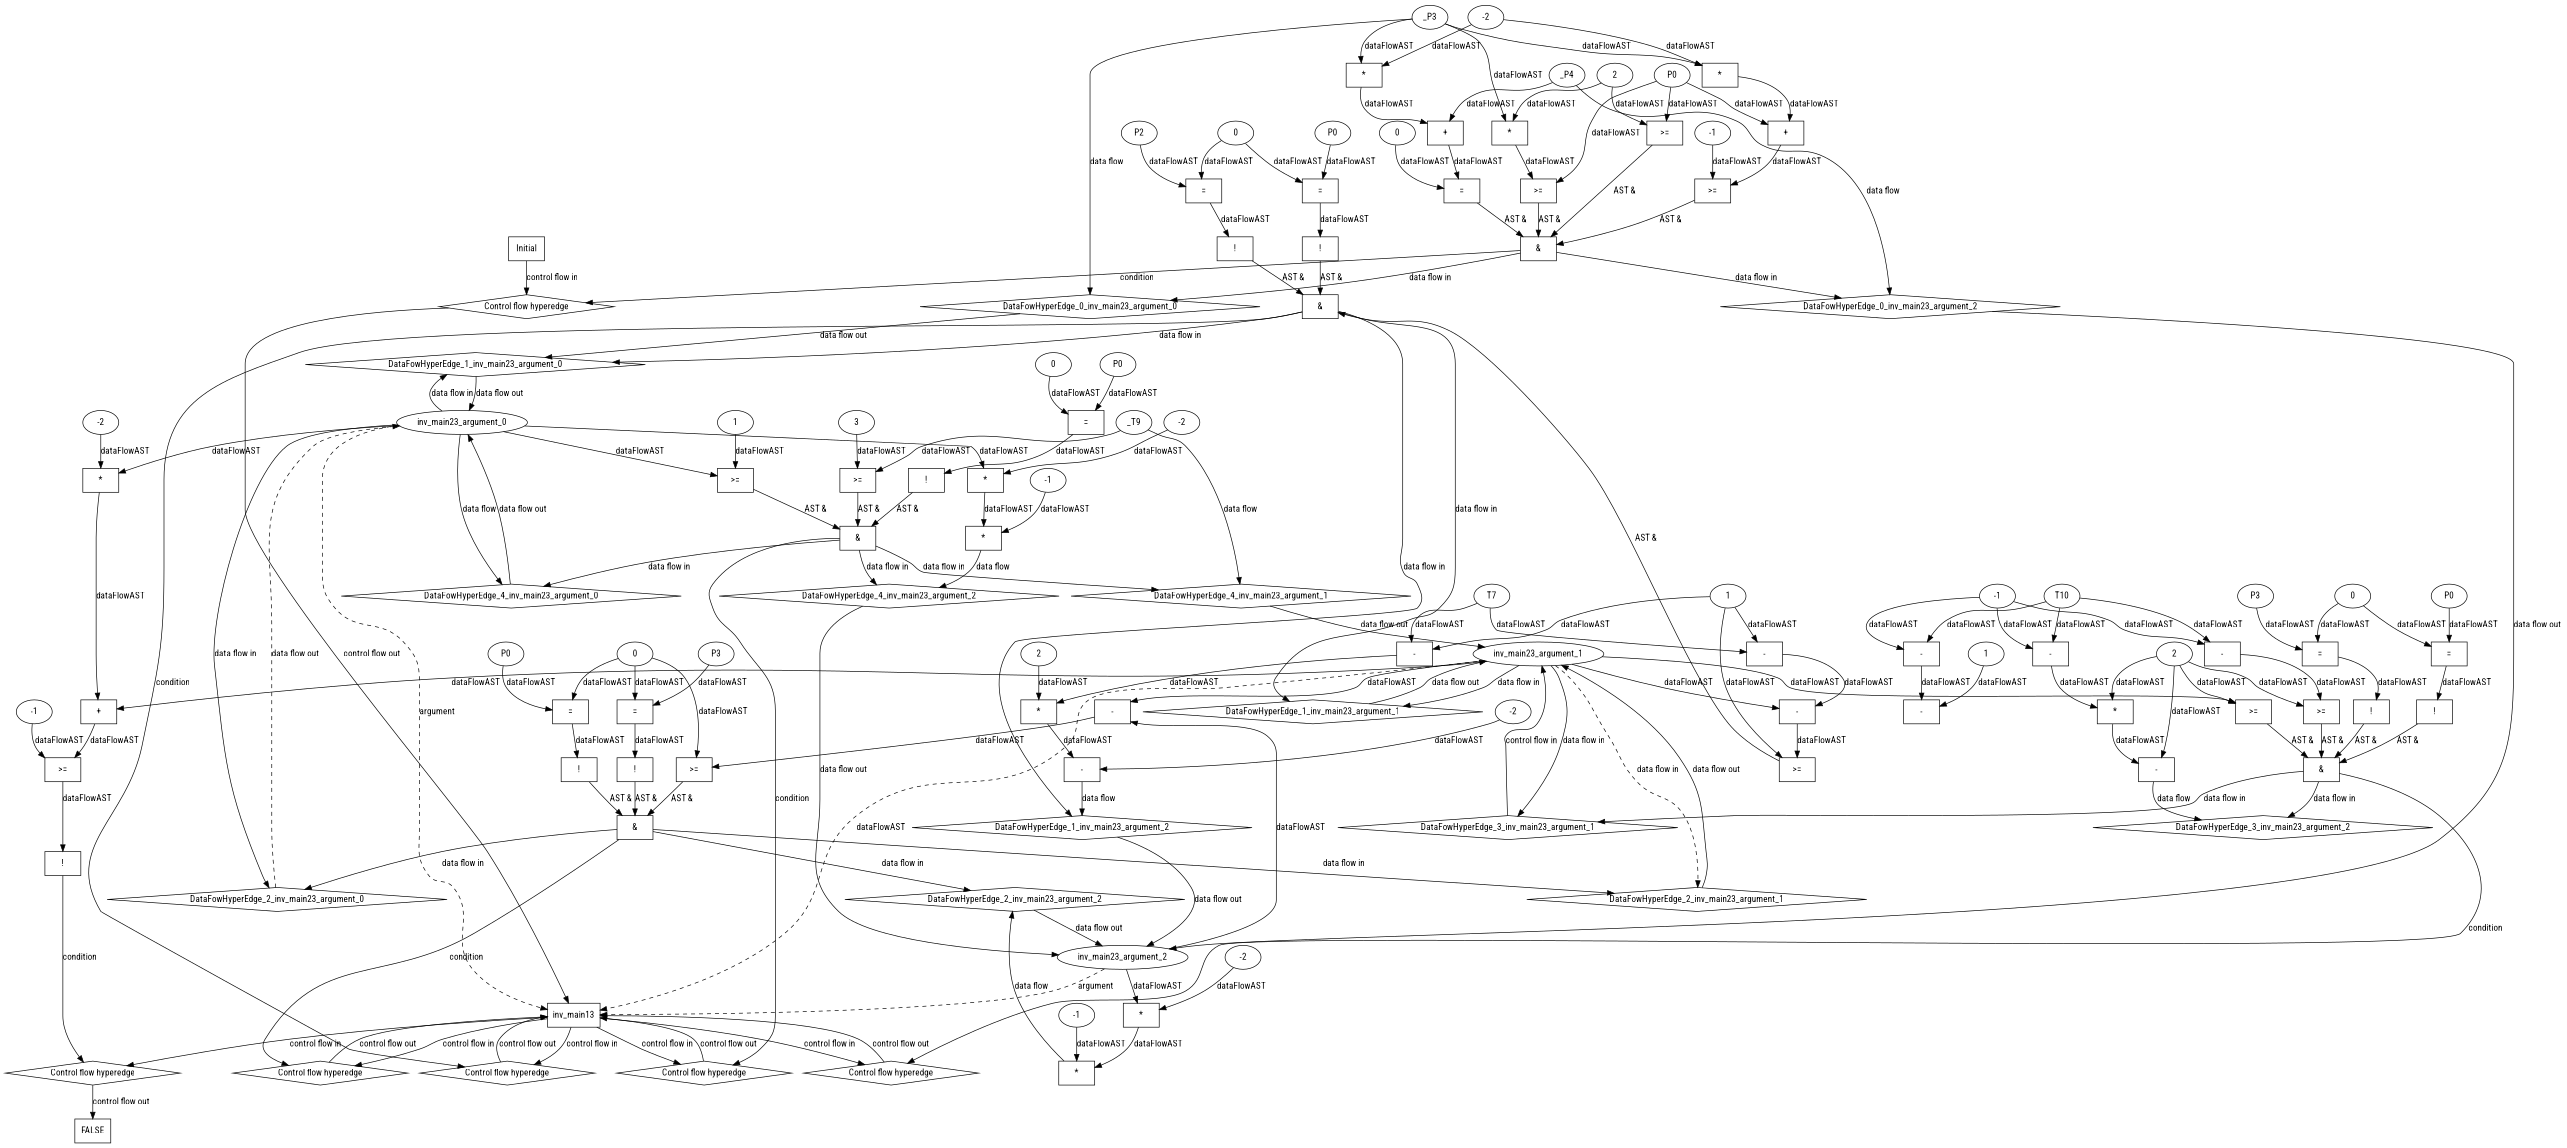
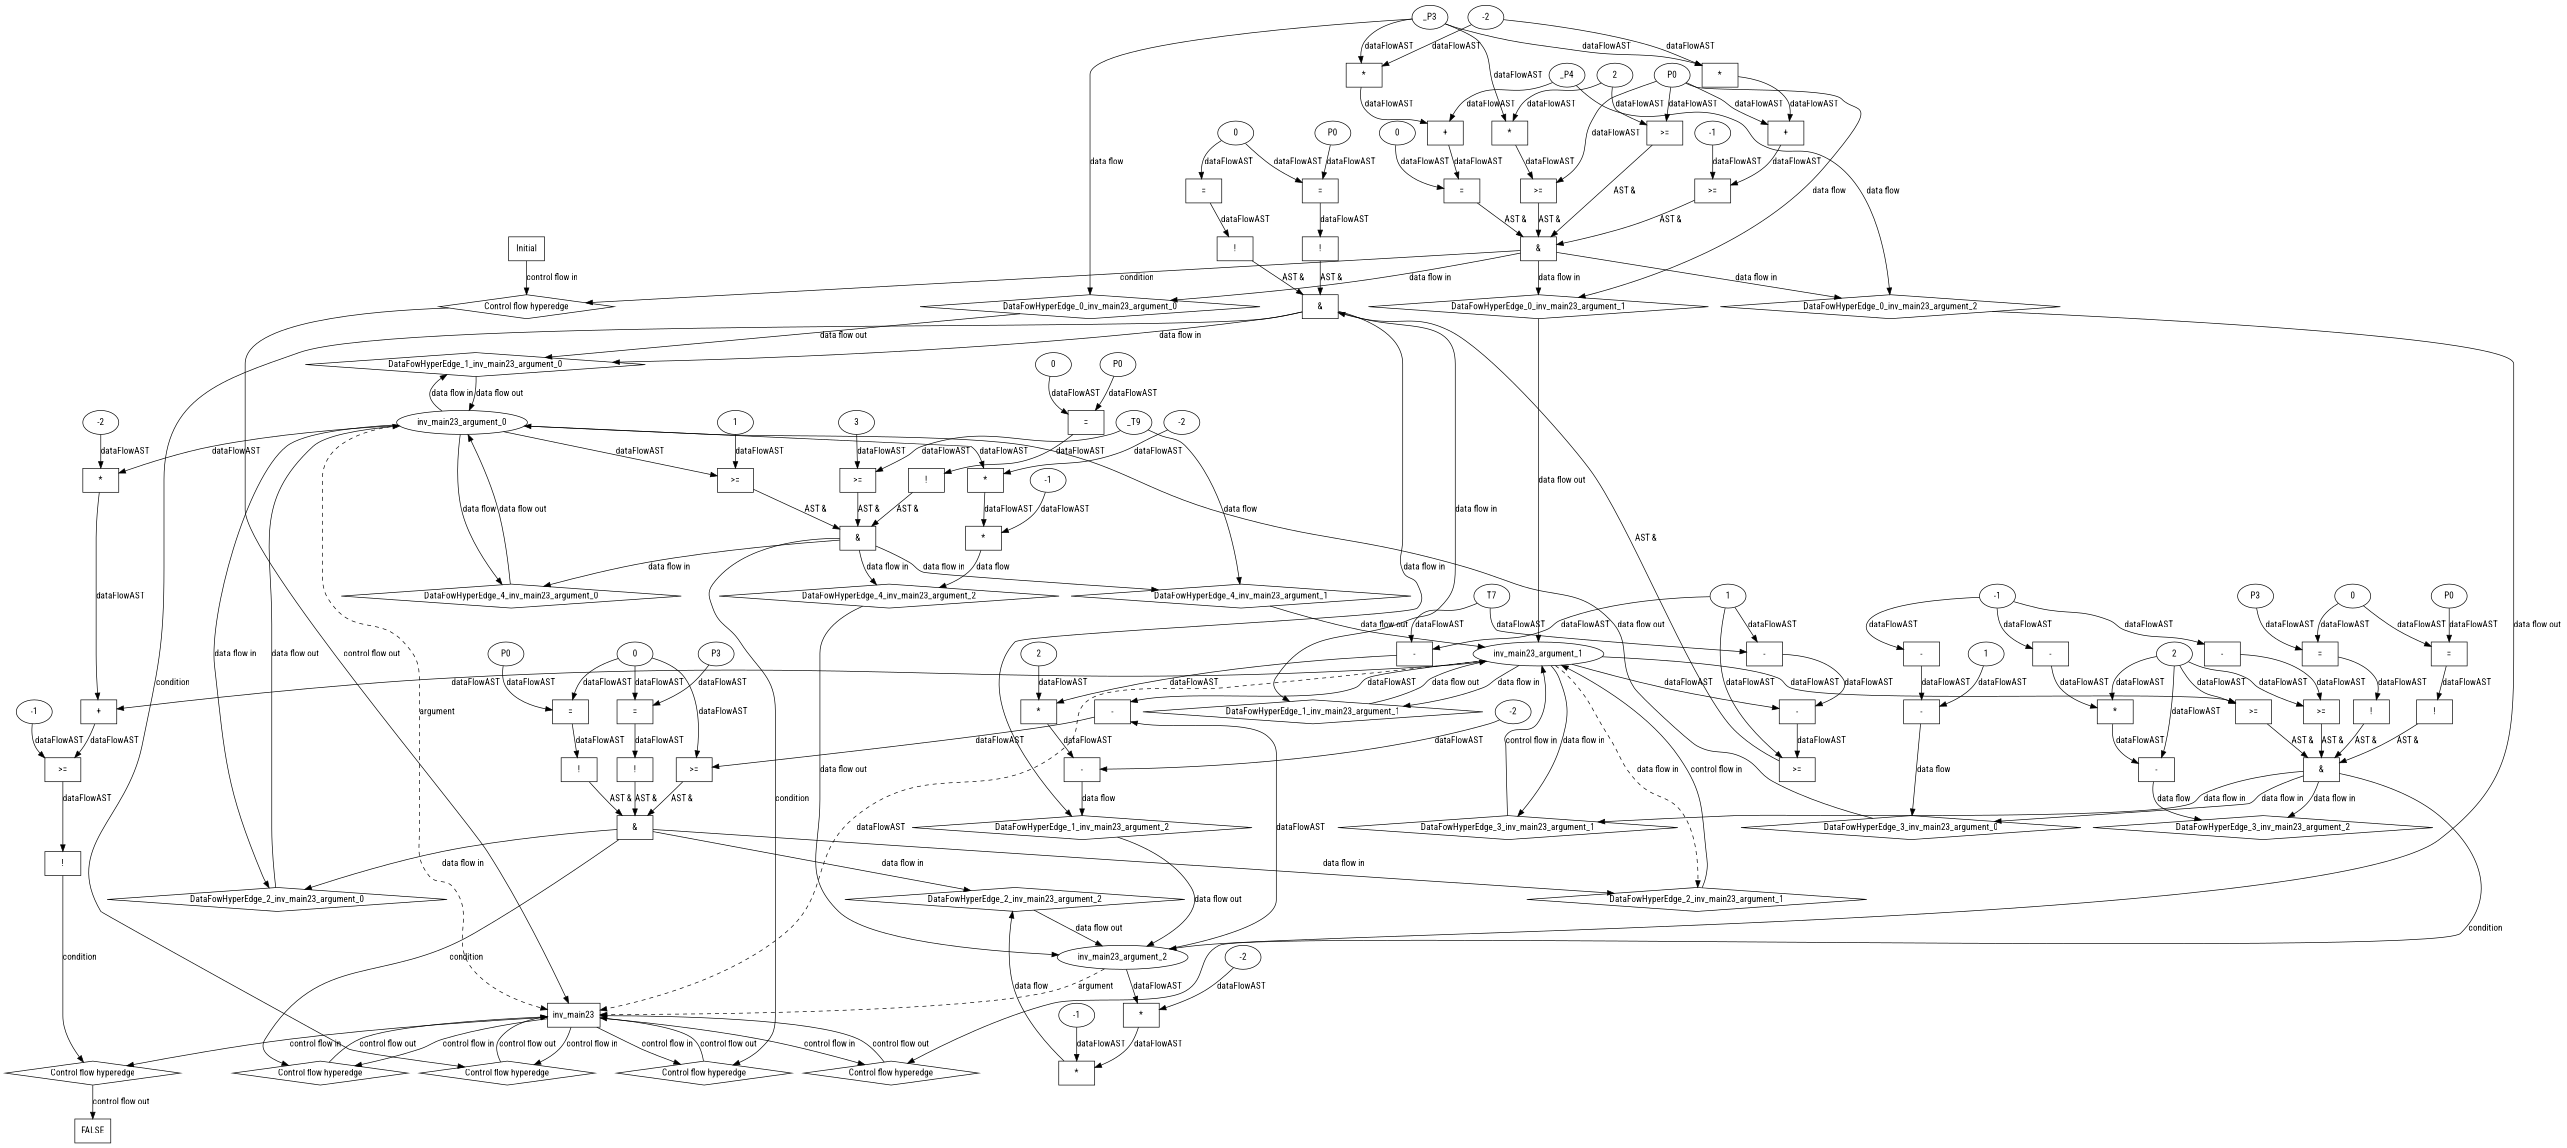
node "P2": removed
node "DataFowHyperEdge_0_inv_main23_argument_1": added
node "T10": removed
edge "DataFowHyperEdge_2_inv_main23_argument_0" -> "inv_main23_argument_0": style dashed -> solid
edge "DataFowHyperEdge_2_inv_main23_argument_1" -> "inv_main23_argument_1": label "data flow out" -> "control flow in"
node "DataFowHyperEdge_3_inv_main23_argument_0": added
node "inv_main13": label "inv_main13" -> "inv_main23"
